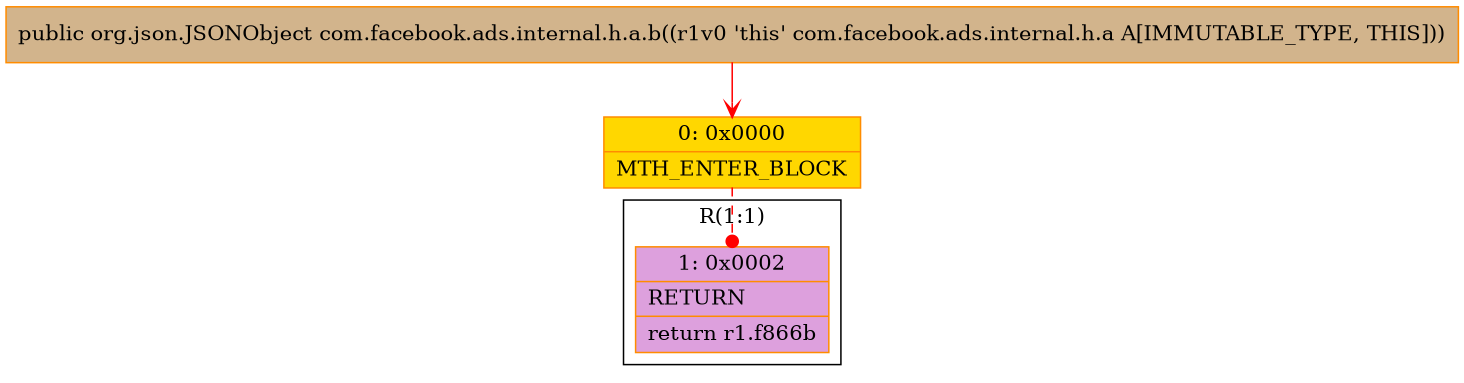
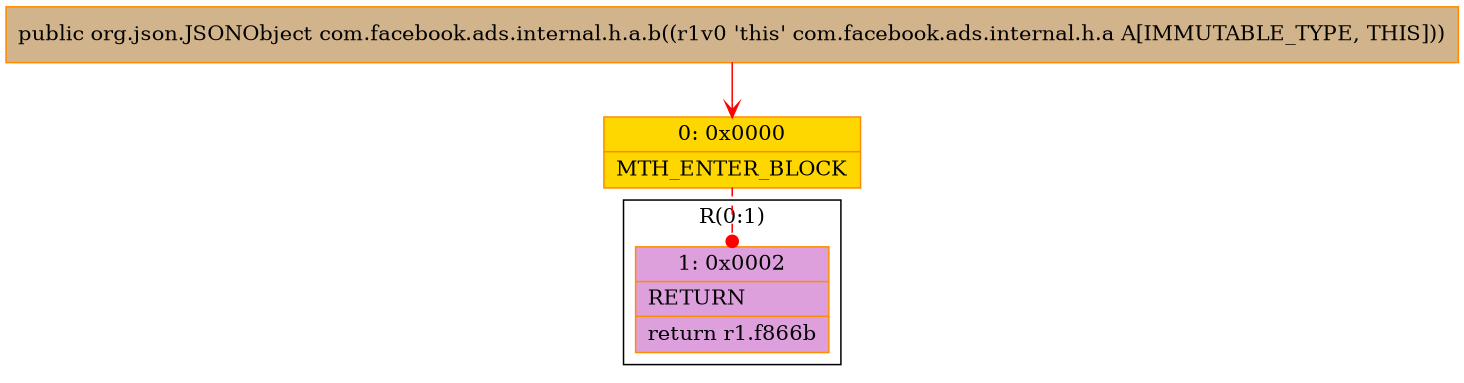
cluster "R(1:1)": label "R(1:1)" -> "R(0:1)"
